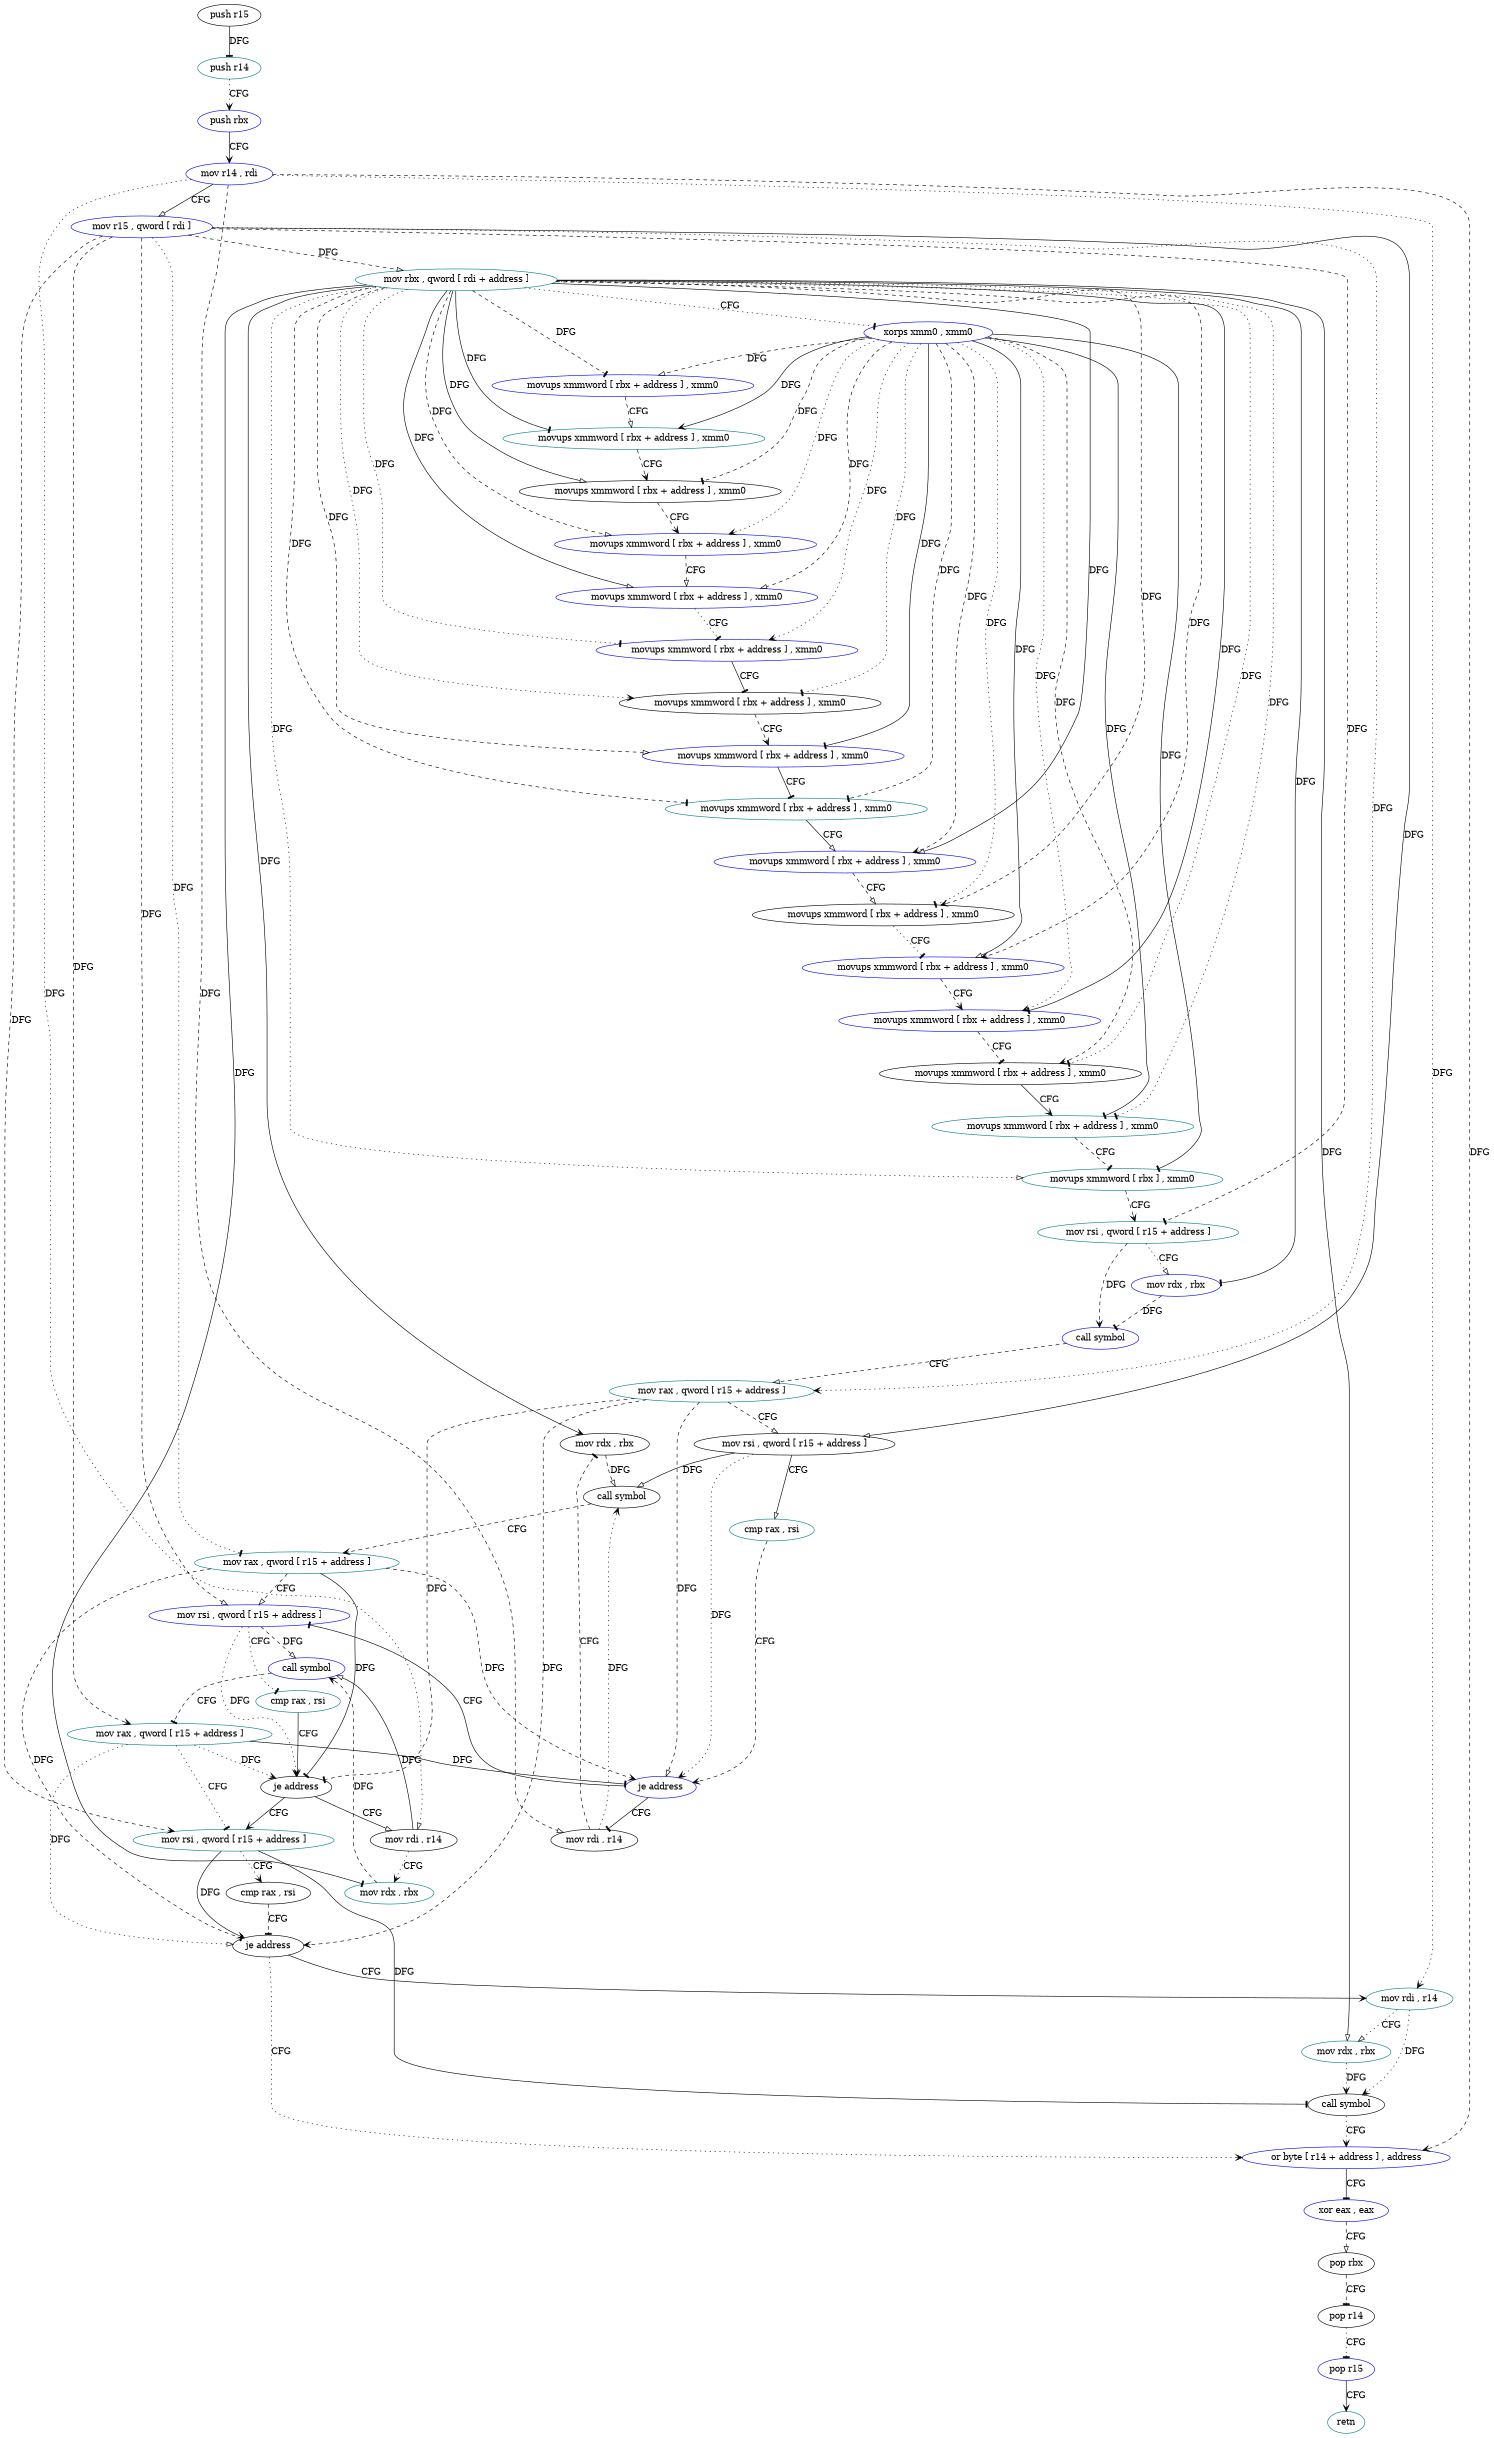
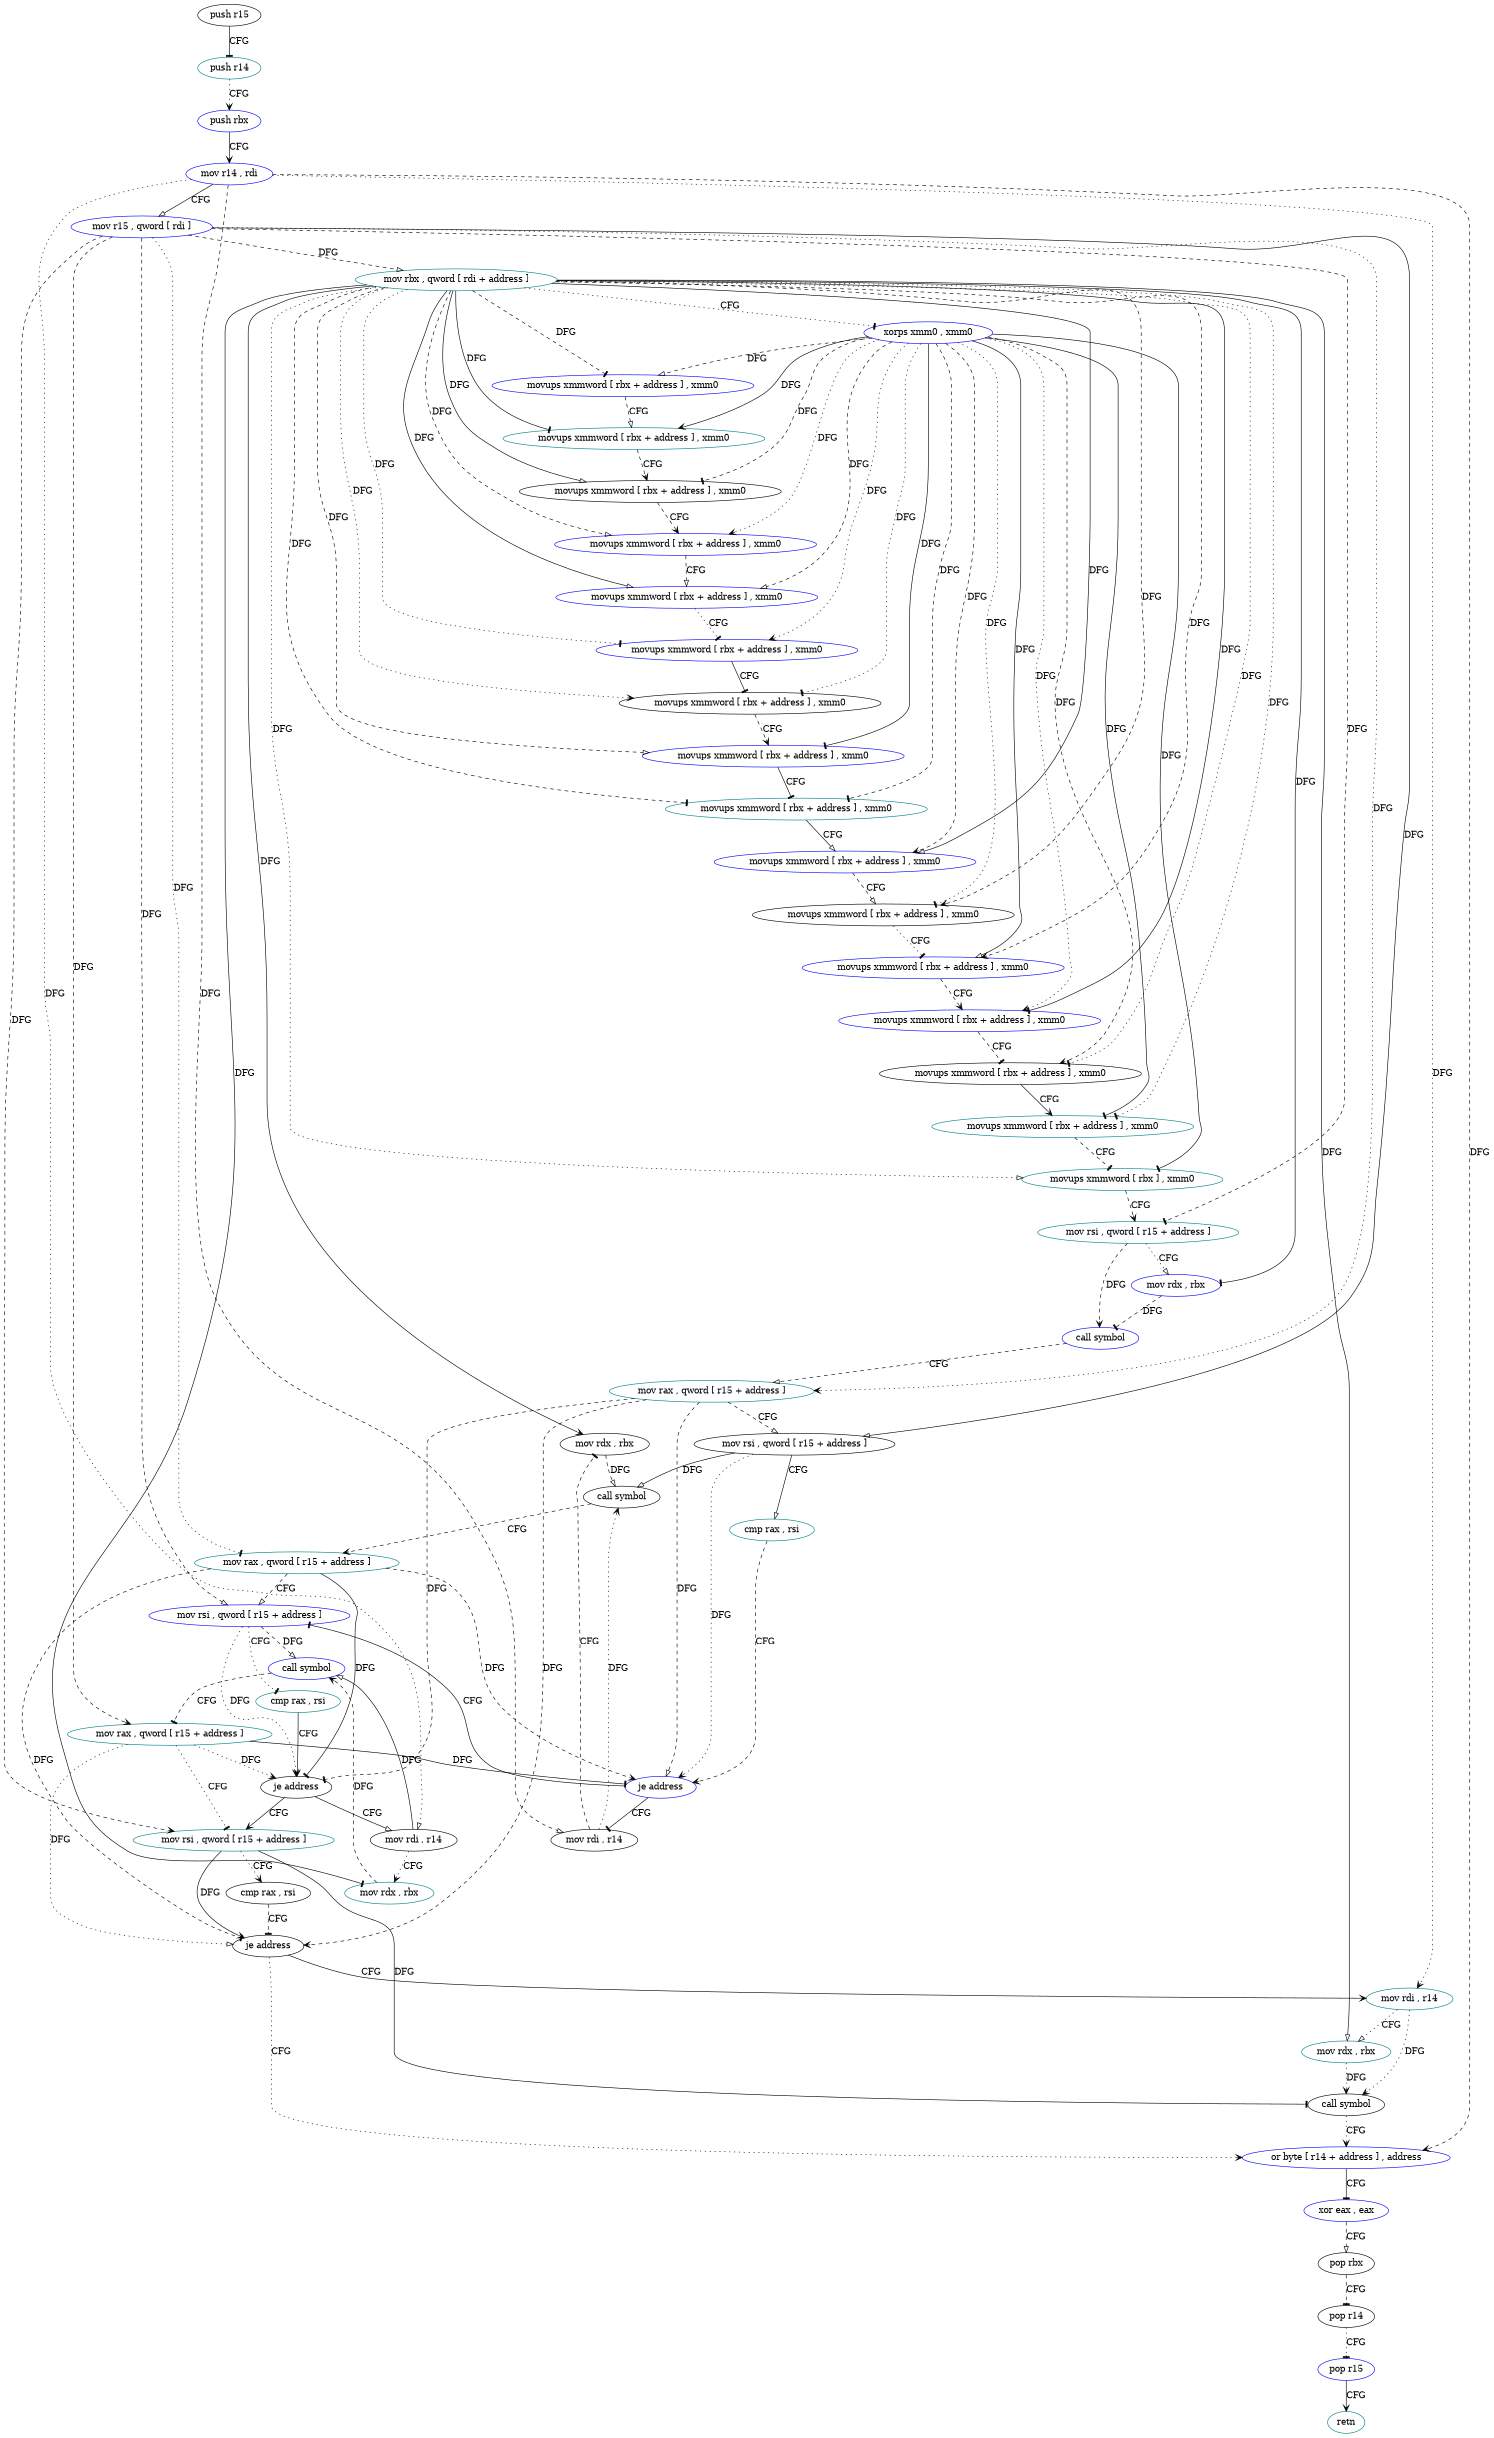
edge "push r15" -> "push r14": label "DFG" -> "CFG"
